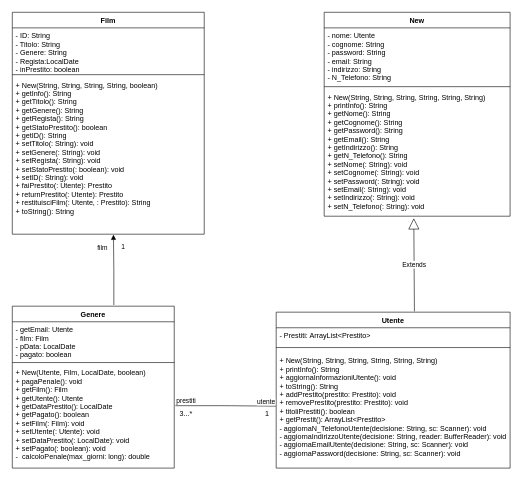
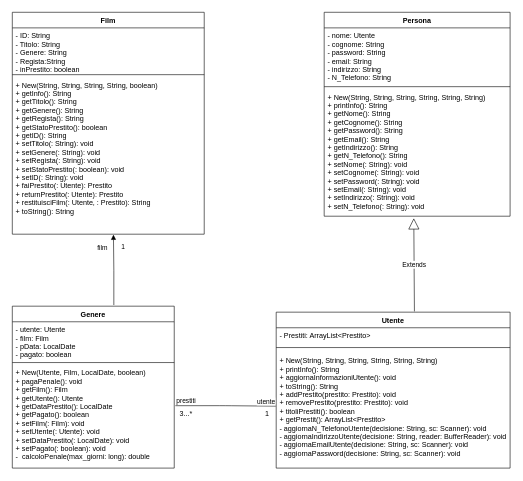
node "New": label "New" -> "Persona"
node "- ID: String - Titolo: String - Genere: String - Regista:LocalDate - inPrestito: boolean": label "- ID: String - Titolo: String - Genere: String - Regista:LocalDate - inPrestito: boolean" -> "- ID: String - Titolo: String - Genere: String - Regista:String - inPrestito: boolean"
node "- getEmail: Utente - film: Film - pData: LocalDate - pagato: boolean": label "- getEmail: Utente - film: Film - pData: LocalDate - pagato: boolean" -> "- utente: Utente - film: Film - pData: LocalDate - pagato: boolean"
